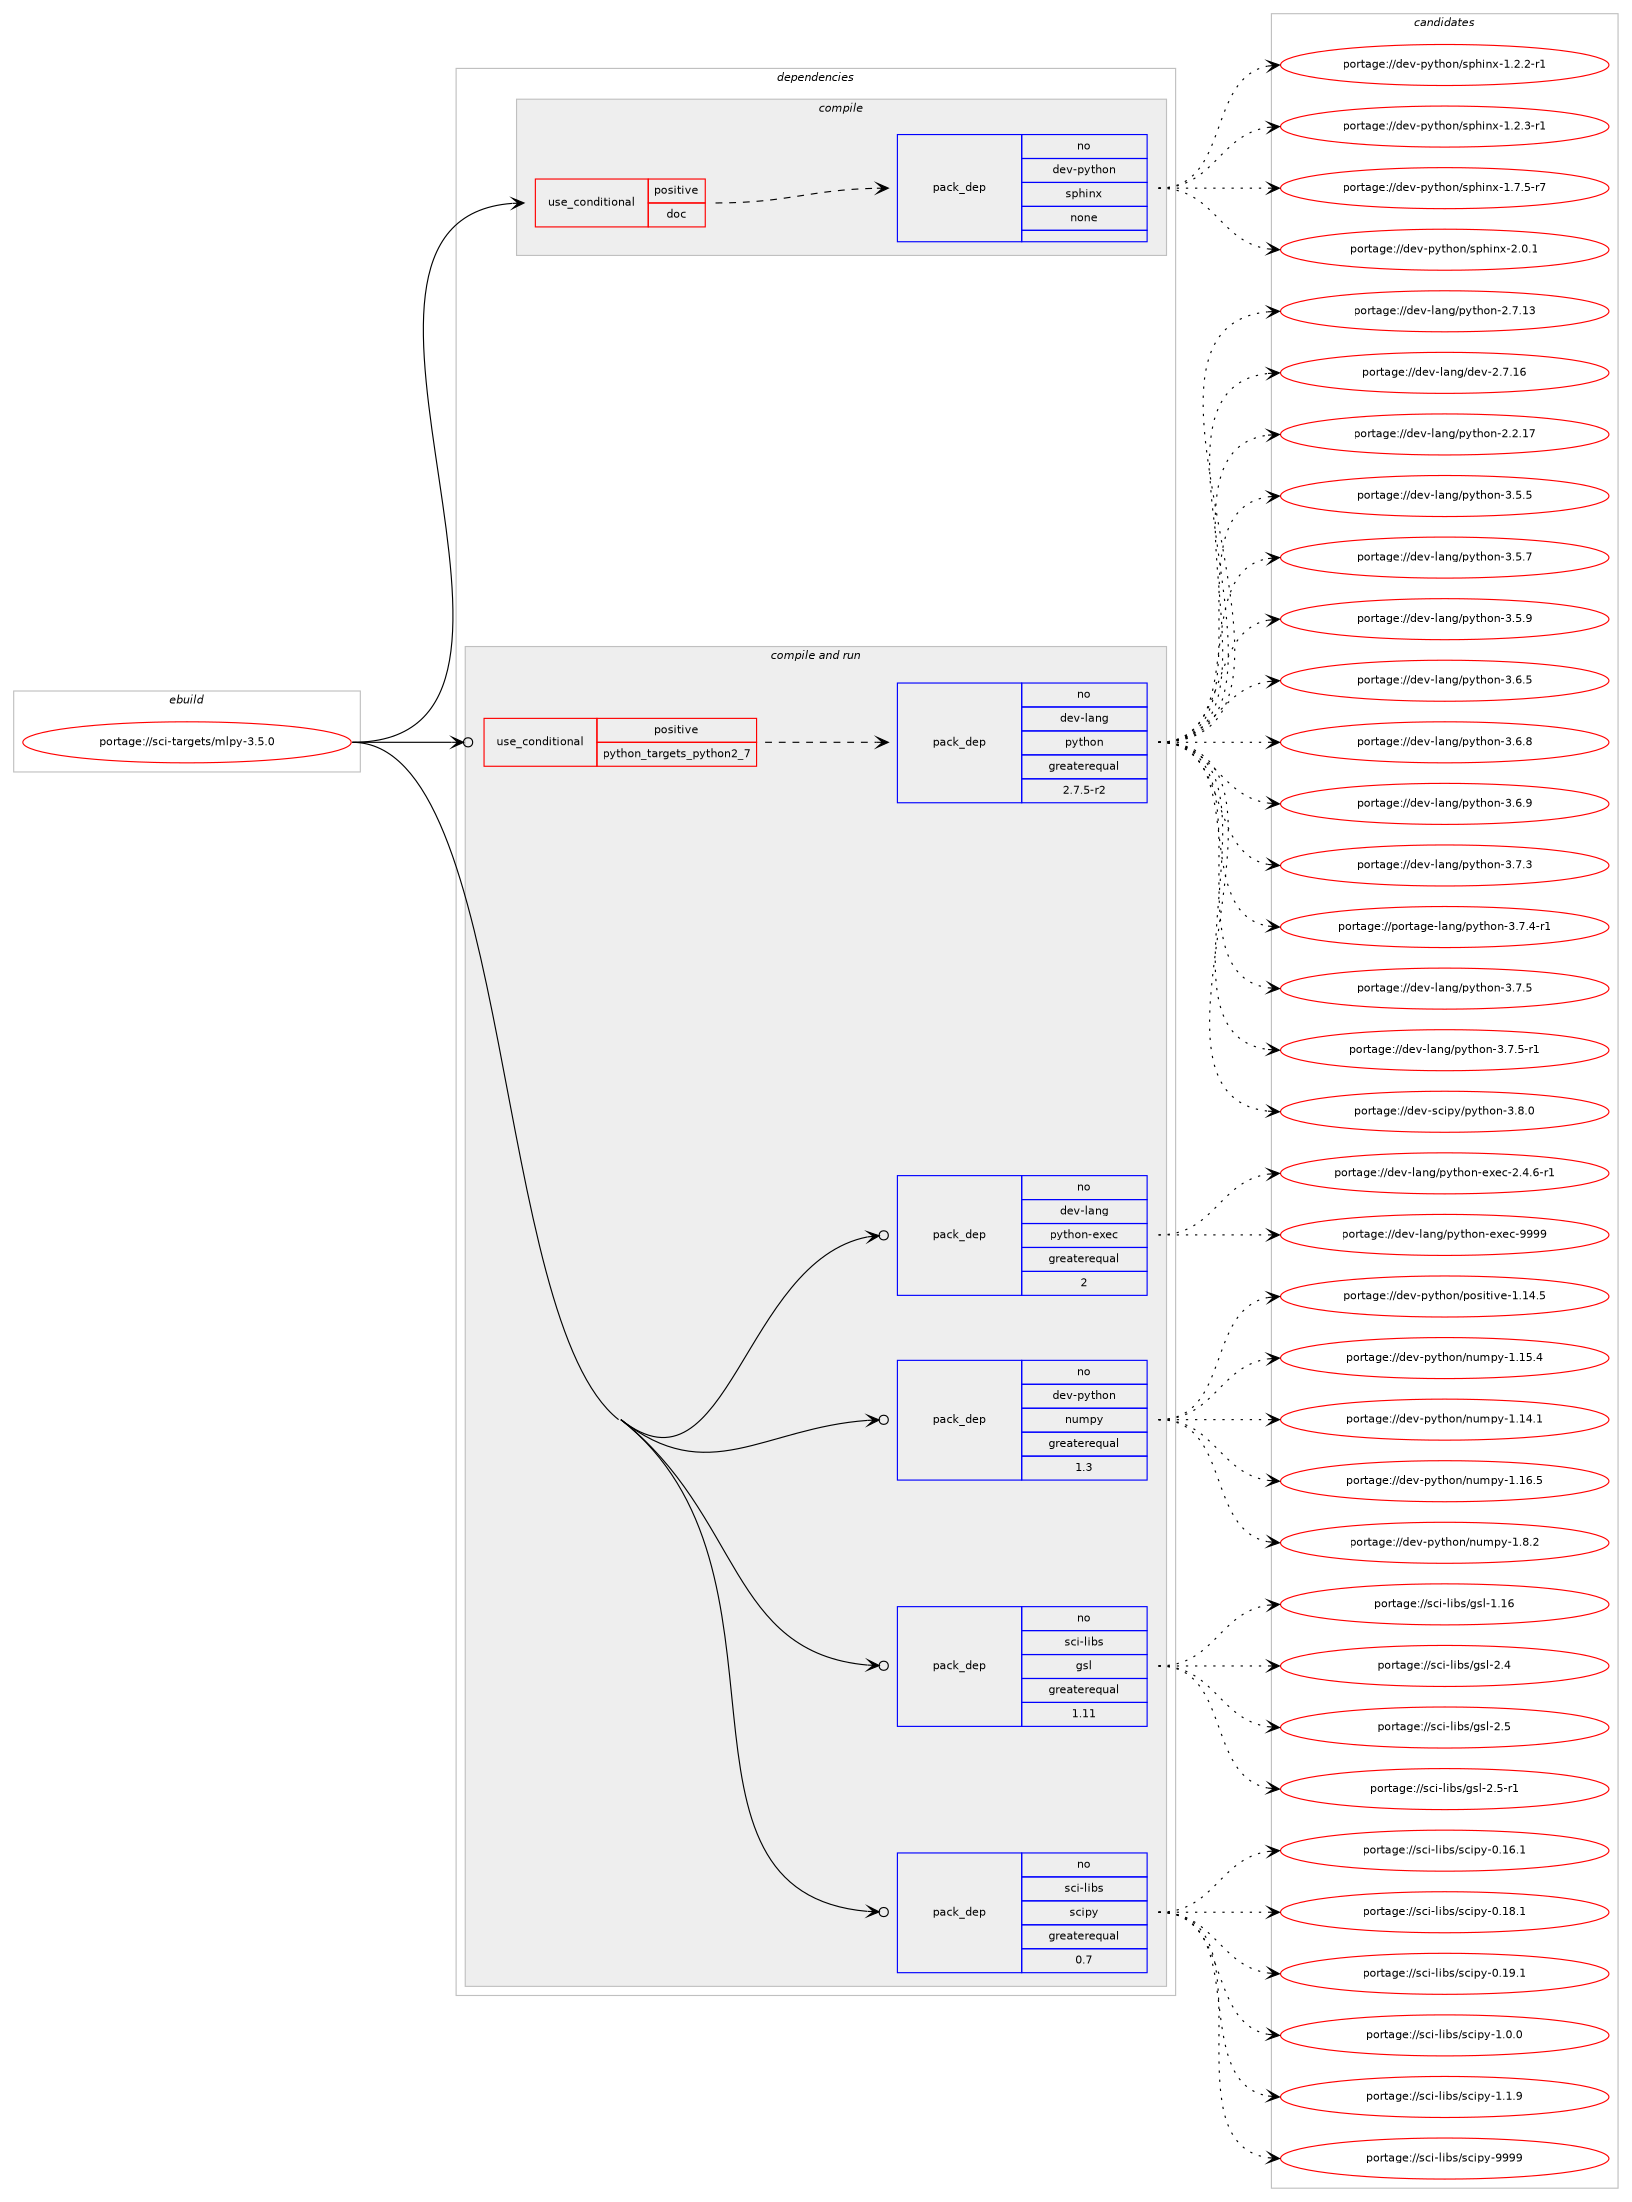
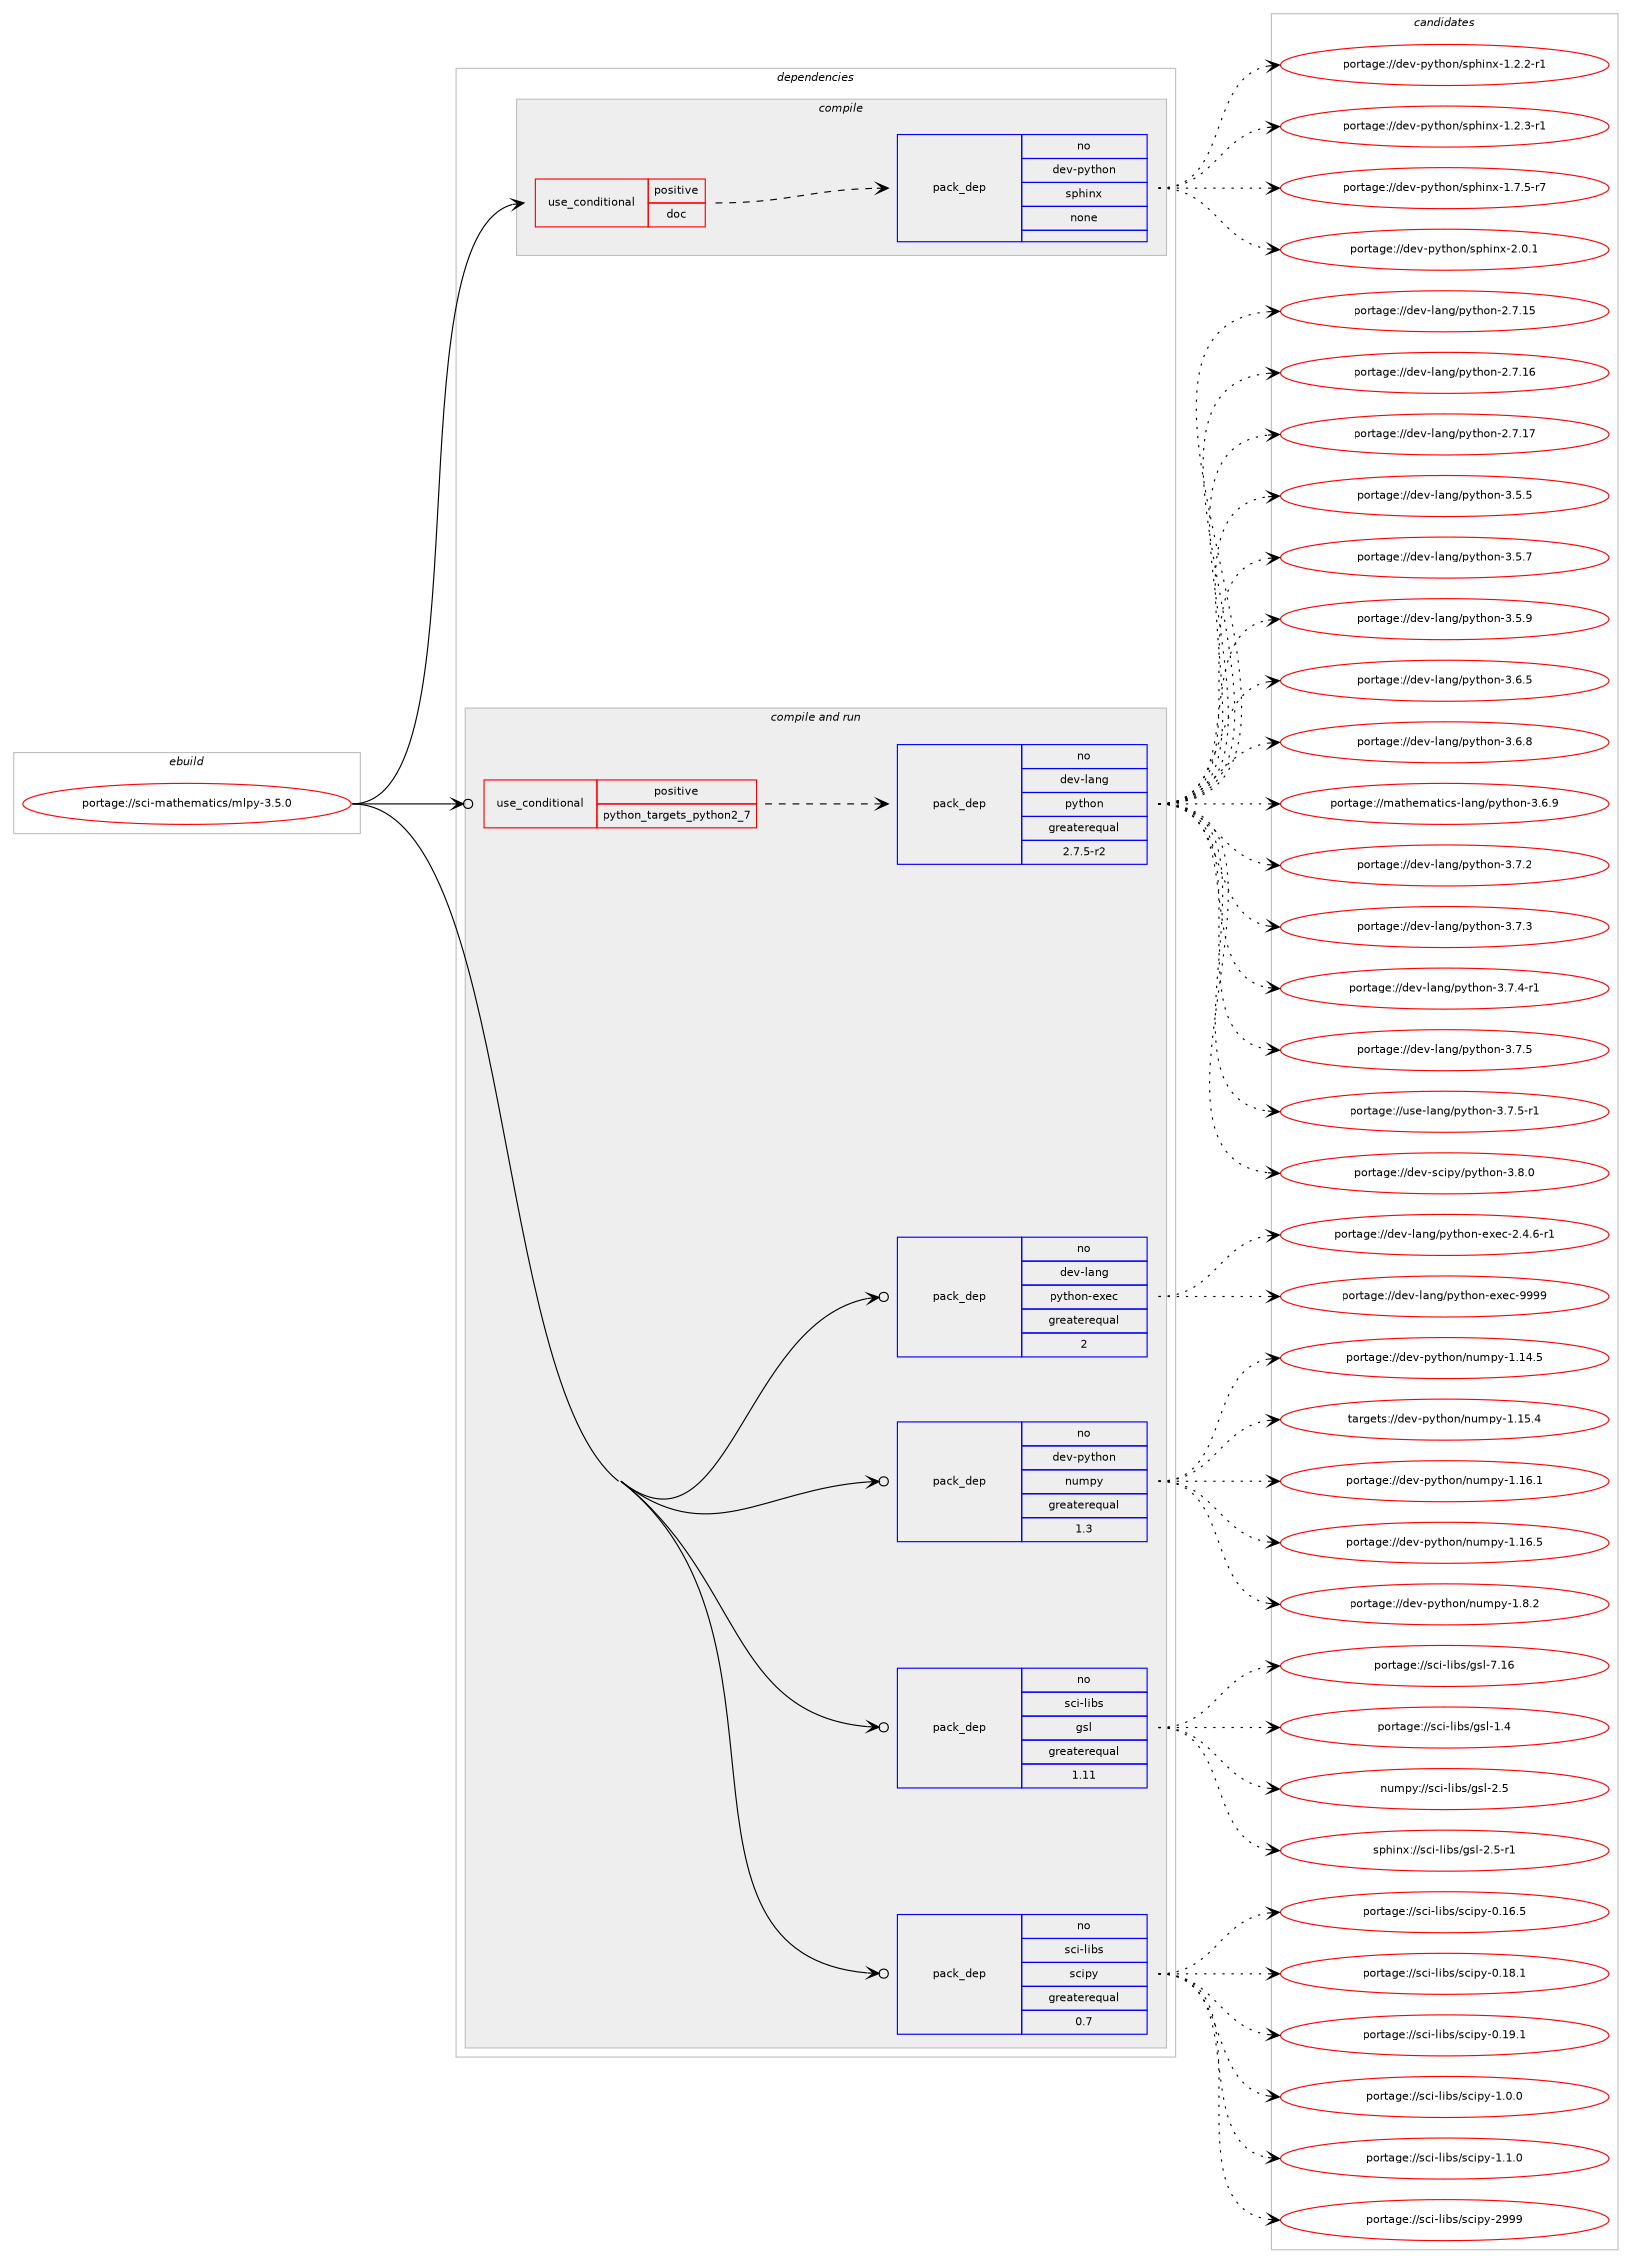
node "portage://dev-lang/python-2.7.13": label "portage://dev-lang/python-2.7.13" -> "portage://dev-lang/python-2.7.15"
node "portage://dev-lang/dev-2.7.16": label "portage://dev-lang/dev-2.7.16" -> "portage://dev-lang/python-2.7.16"
node "portage://dev-lang/python-2.2.17": label "portage://dev-lang/python-2.2.17" -> "portage://dev-lang/python-2.7.17"
node "portage://sci-targets/mlpy-3.5.0": label "portage://sci-targets/mlpy-3.5.0" -> "portage://sci-mathematics/mlpy-3.5.0"
node "portage://dev-lang/python-3.6.9": label "portage://dev-lang/python-3.6.9" -> "portage://mathematics-lang/python-3.6.9"
node "portage://dev-lang/python-3.7.2": added
node "portage://portage-lang/python-3.7.4-r1": label "portage://portage-lang/python-3.7.4-r1" -> "portage://dev-lang/python-3.7.4-r1"
node "portage://dev-lang/python-3.7.5-r1": label "portage://dev-lang/python-3.7.5-r1" -> "portage://use-lang/python-3.7.5-r1"
node "portage://dev-python/positive-1.14.5": label "portage://dev-python/positive-1.14.5" -> "portage://dev-python/numpy-1.14.5"
node "portage://dev-python/numpy-1.15.4": label "portage://dev-python/numpy-1.15.4" -> "targets://dev-python/numpy-1.15.4"
node "portage://dev-python/numpy-1.14.1": label "portage://dev-python/numpy-1.14.1" -> "portage://dev-python/numpy-1.16.1"
node "portage://sci-libs/gsl-1.16": label "portage://sci-libs/gsl-1.16" -> "portage://sci-libs/gsl-7.16"
node "portage://sci-libs/gsl-2.4": label "portage://sci-libs/gsl-2.4" -> "portage://sci-libs/gsl-1.4"
node "portage://sci-libs/gsl-2.5": label "portage://sci-libs/gsl-2.5" -> "numpy://sci-libs/gsl-2.5"
node "portage://sci-libs/gsl-2.5-r1": label "portage://sci-libs/gsl-2.5-r1" -> "sphinx://sci-libs/gsl-2.5-r1"
node "portage://sci-libs/scipy-0.16.1": label "portage://sci-libs/scipy-0.16.1" -> "portage://sci-libs/scipy-0.16.5"
node "portage://sci-libs/scipy-1.1.9": label "portage://sci-libs/scipy-1.1.9" -> "portage://sci-libs/scipy-1.1.0"
node "portage://sci-libs/scipy-9999": label "portage://sci-libs/scipy-9999" -> "portage://sci-libs/scipy-2999"
